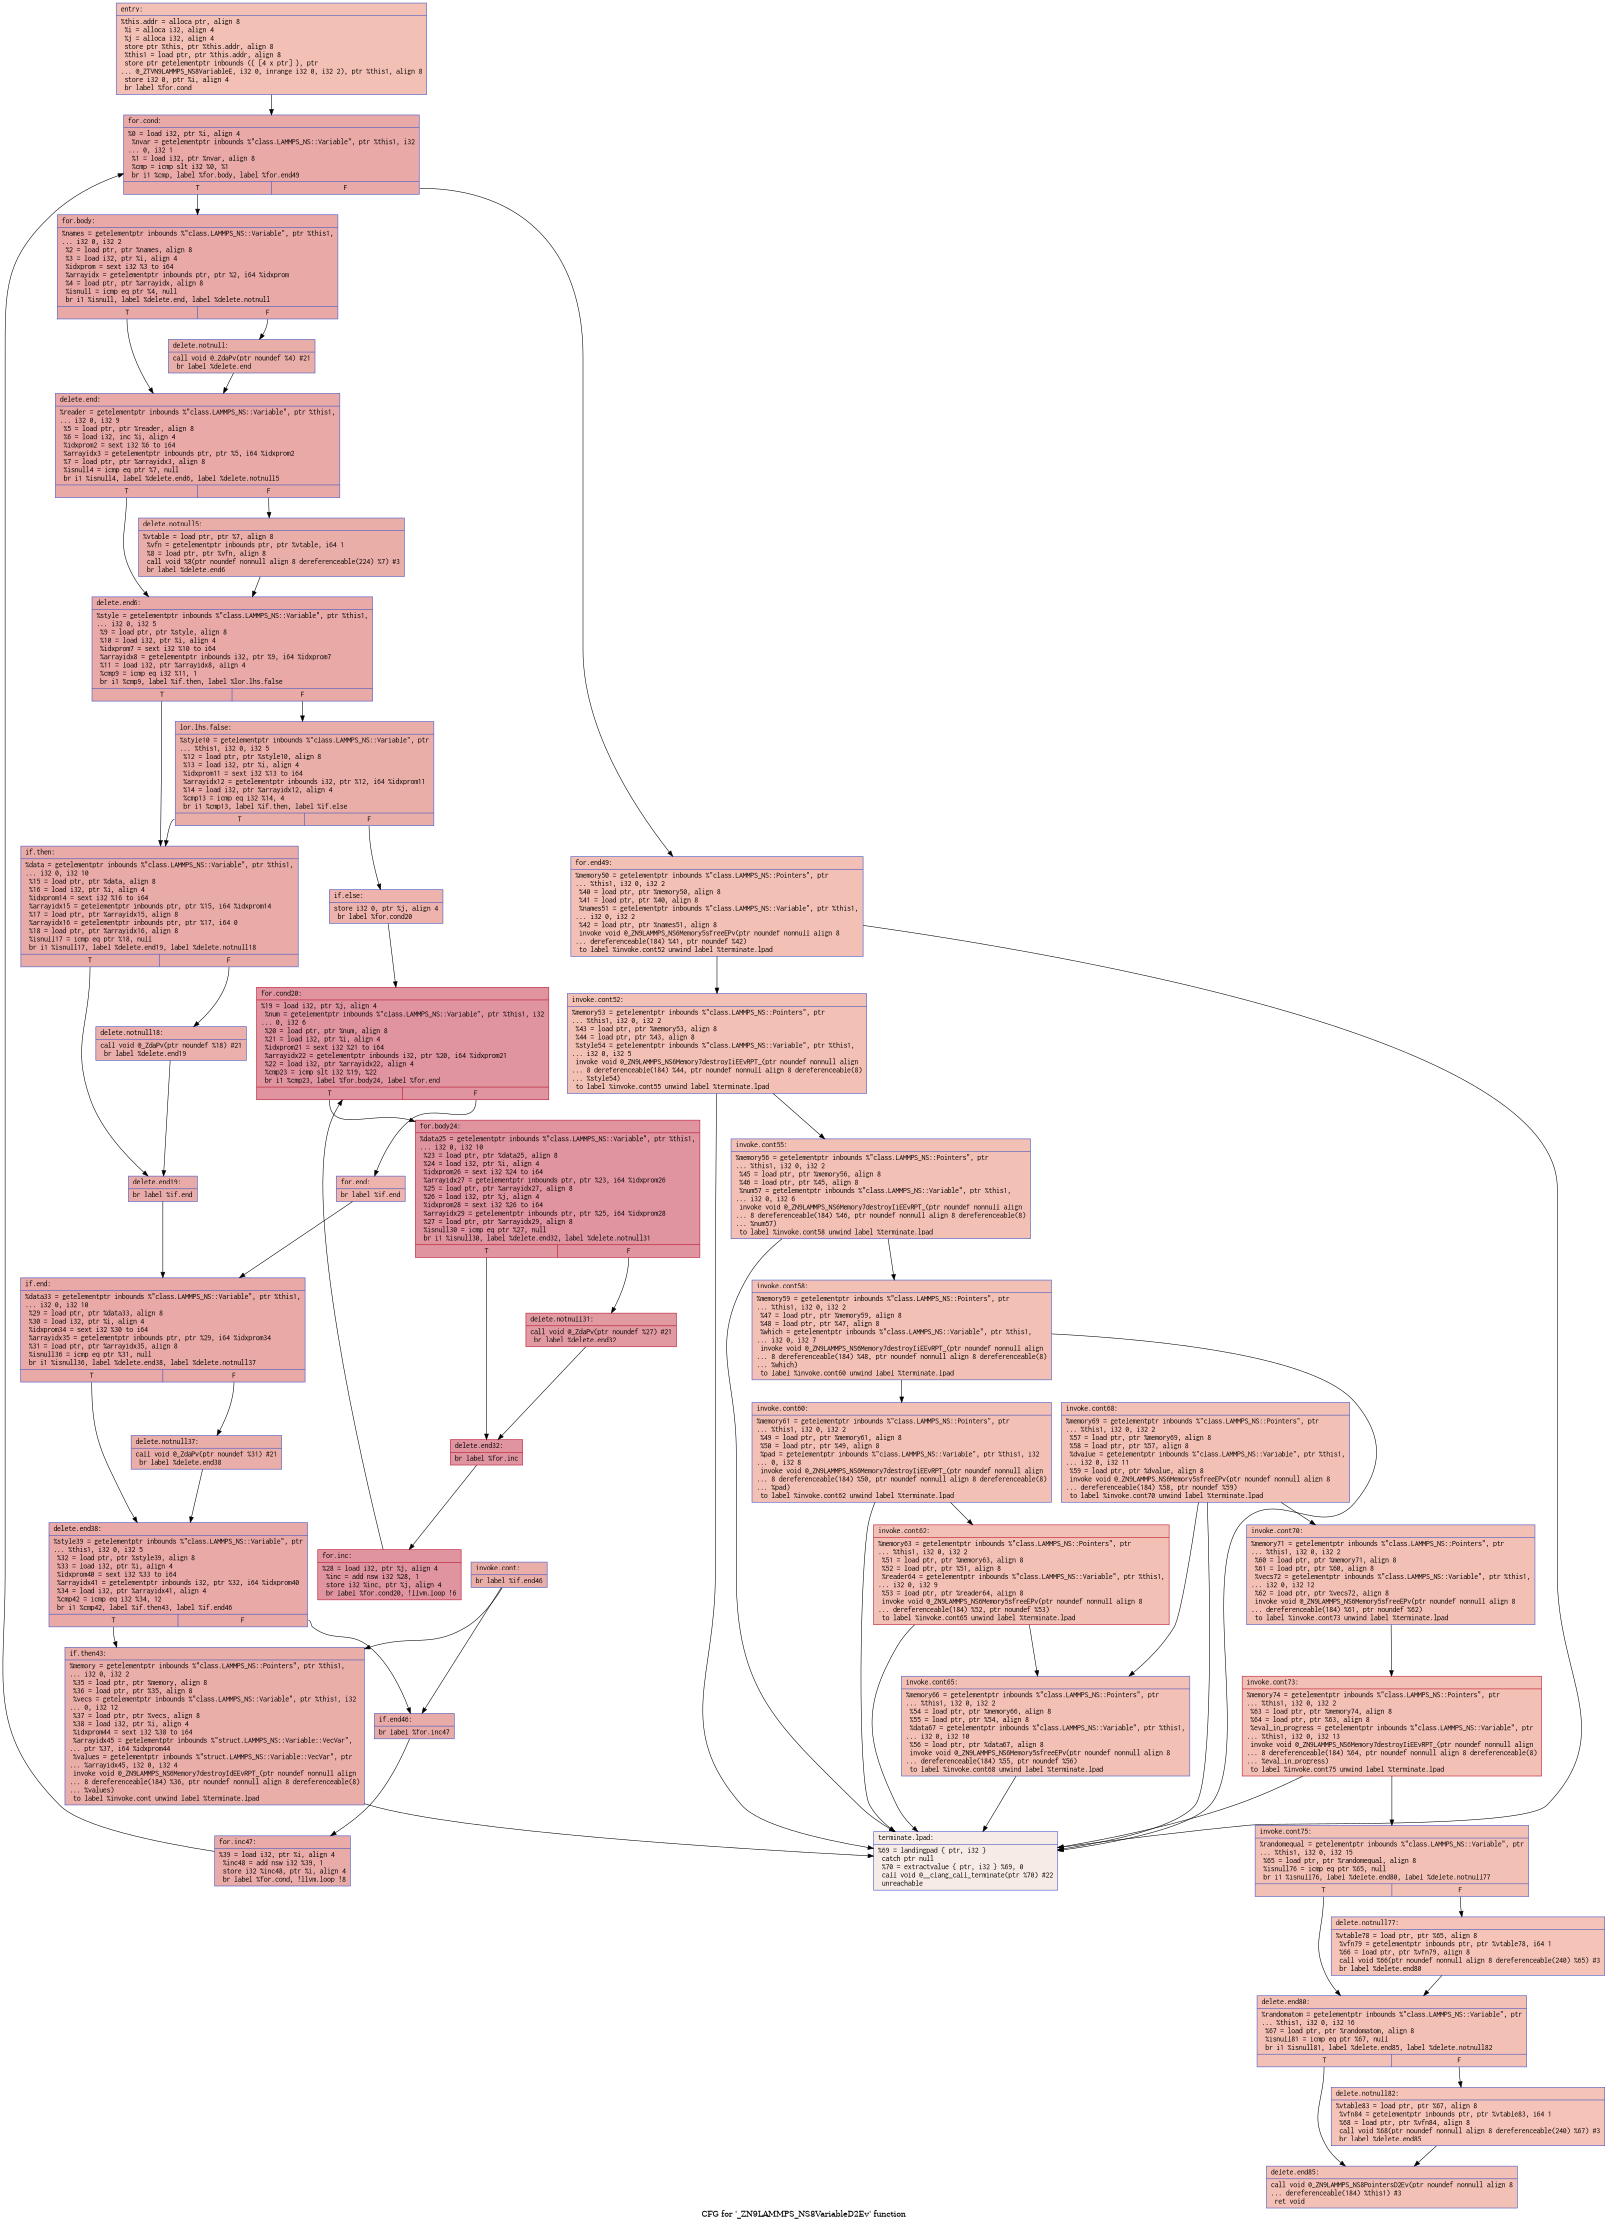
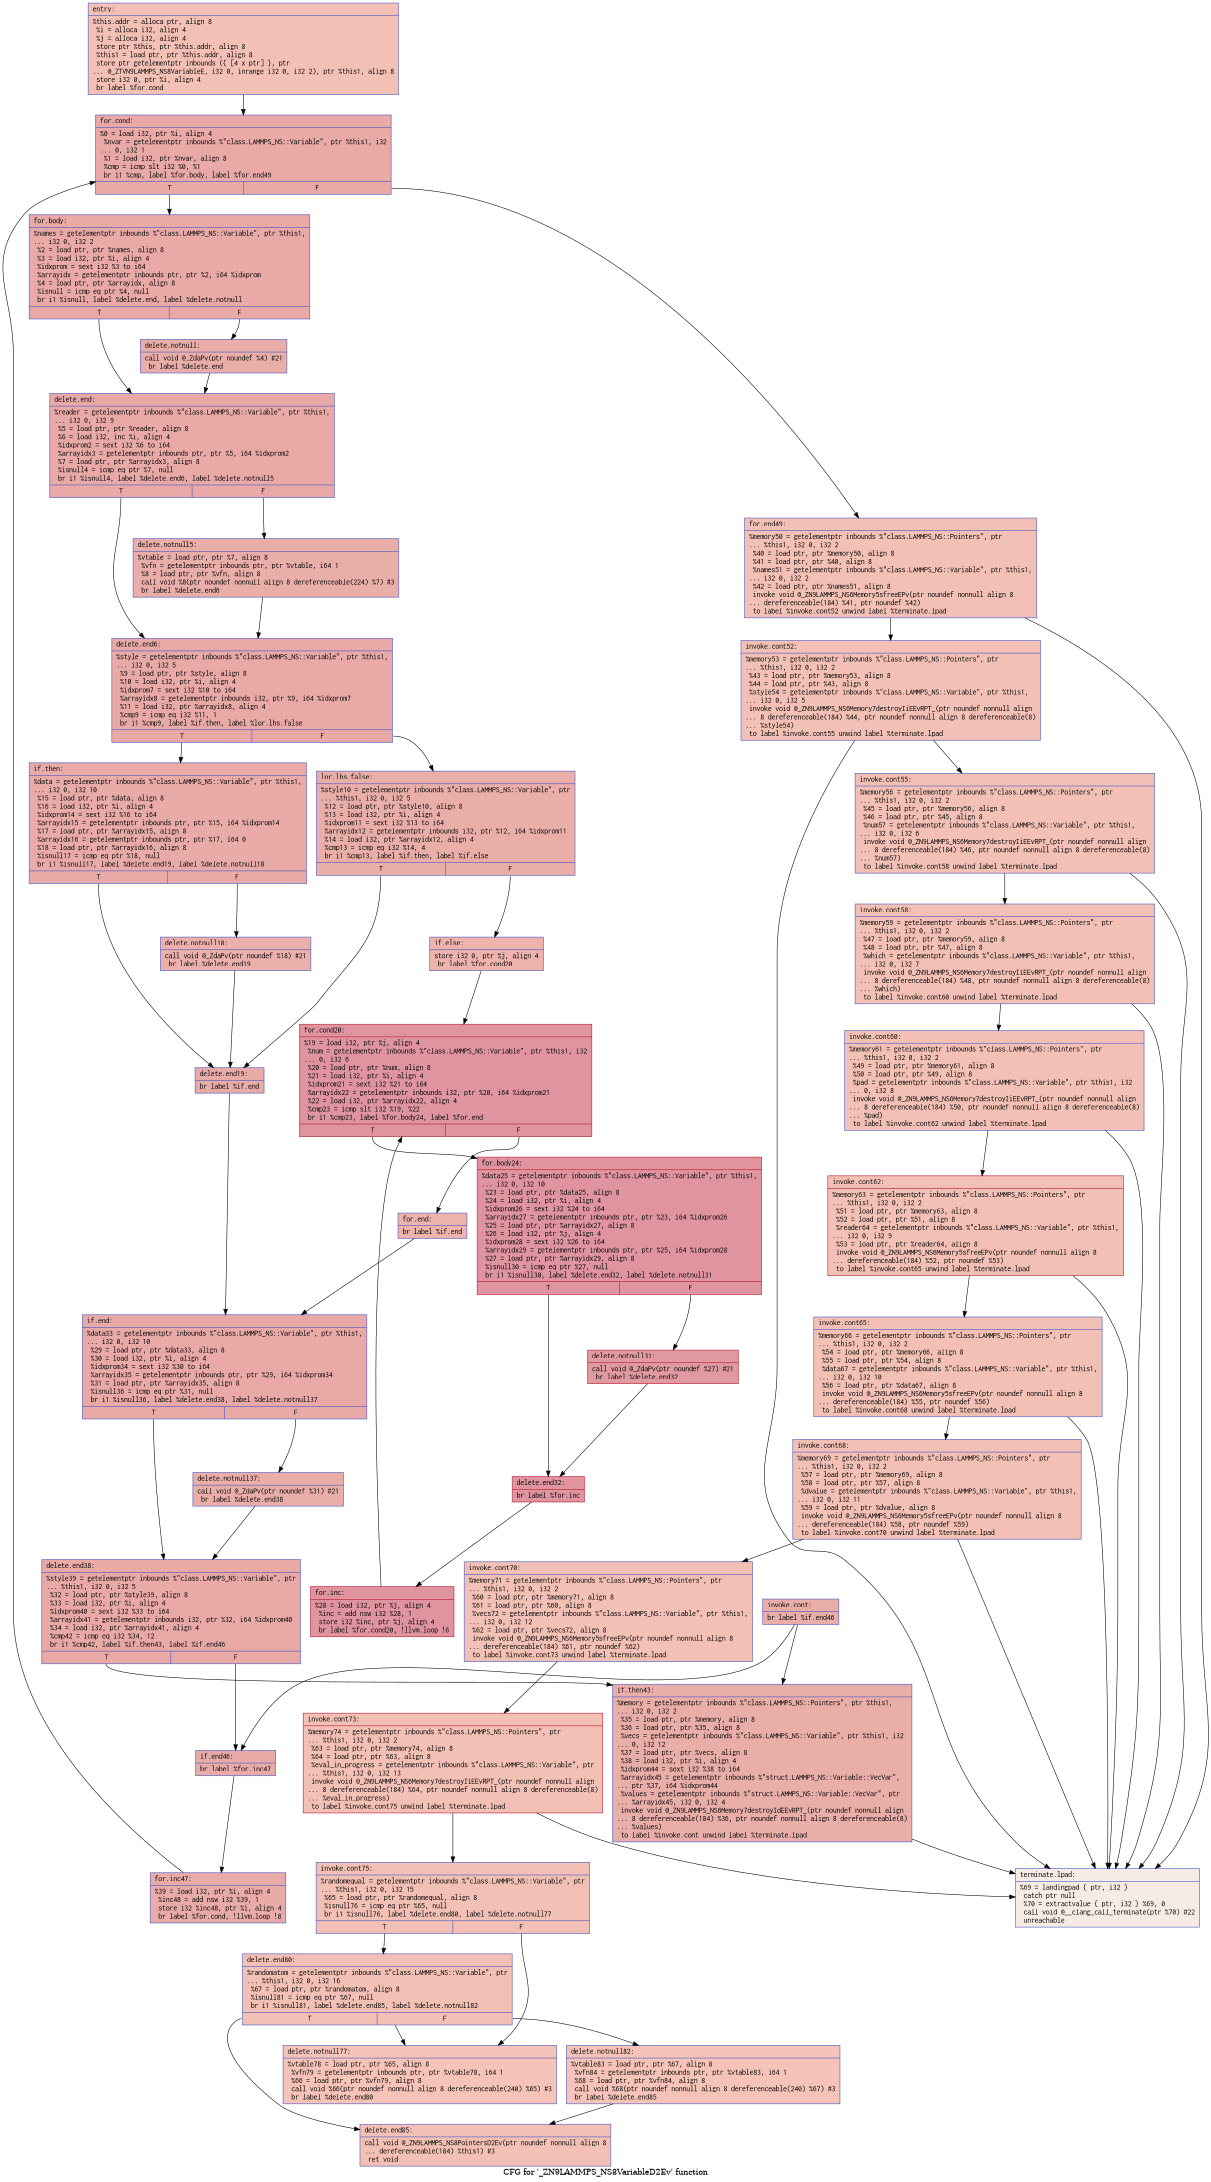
edge "lor.lhs.false:" -> "if.then:": now "lor.lhs.false:" -> "delete.end19:"
edge "invoke.cont68:" -> "invoke.cont65:": reversed
edge "delete.notnull77:" -> "delete.end80:": reversed
